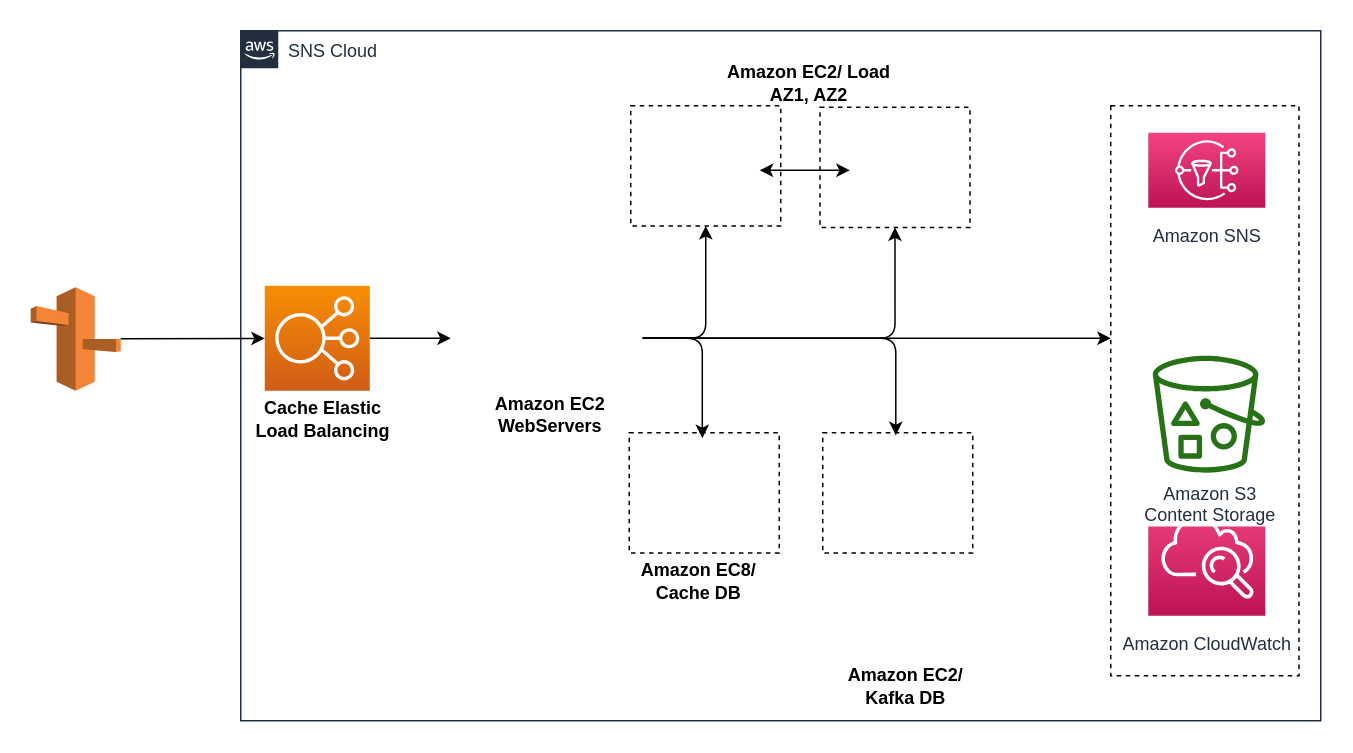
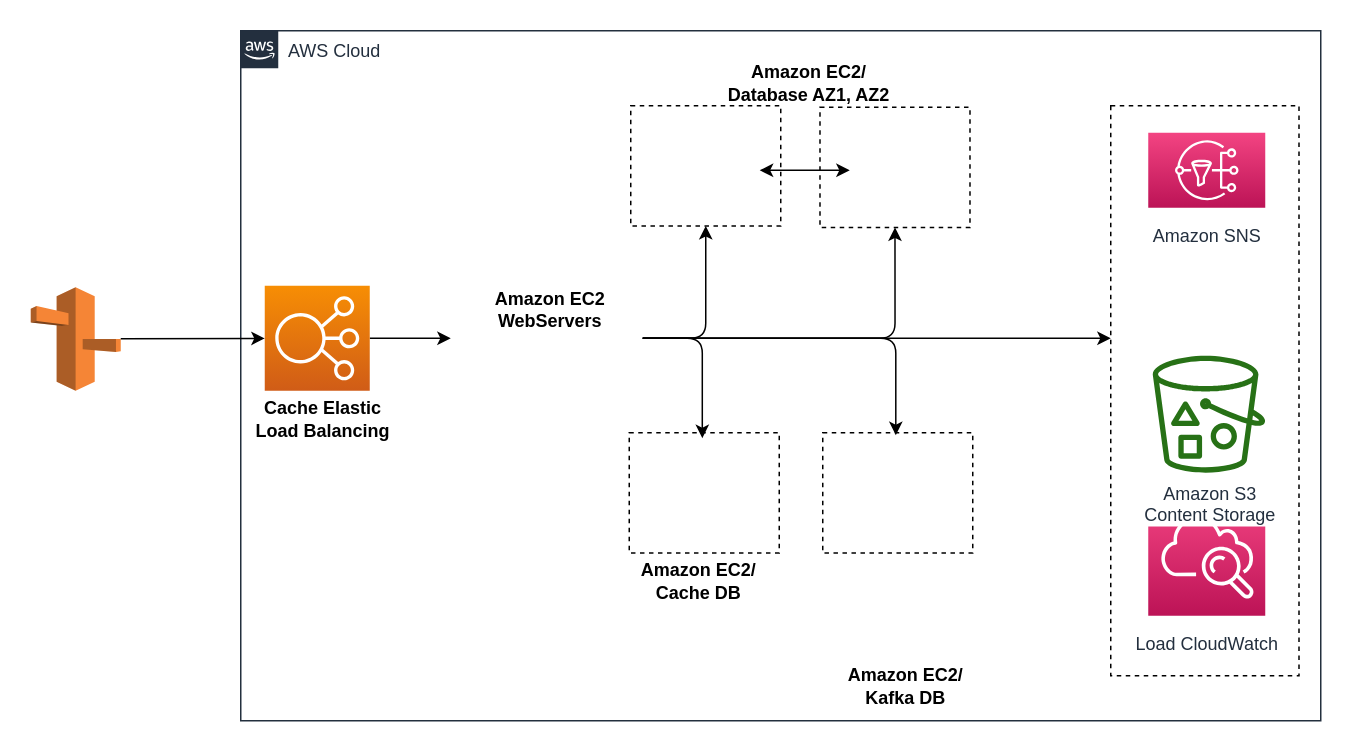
node "SNS Cloud": label "SNS Cloud" -> "AWS Cloud"
node "Amazon EC2/ Load AZ1, AZ2": label "Amazon EC2/ Load AZ1, AZ2" -> "Amazon EC2/ Database AZ1, AZ2"
node "Amazon EC2 WebServers": moved (551, 415) -> (551, 310)
node "Amazon EC8/ Cache DB": label "Amazon EC8/ Cache DB" -> "Amazon EC2/ Cache DB"
node "Amazon CloudWatch": label "Amazon CloudWatch" -> "Load CloudWatch"
